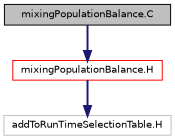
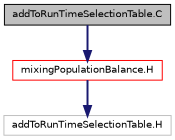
node "mixingPopulationBalance.C": label "mixingPopulationBalance.C" -> "addToRunTimeSelectionTable.C"
